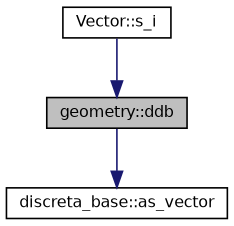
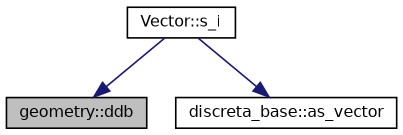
edge "geometry::ddb" -> "discreta_base::as_vector": now "Vector::s_i" -> "discreta_base::as_vector"
